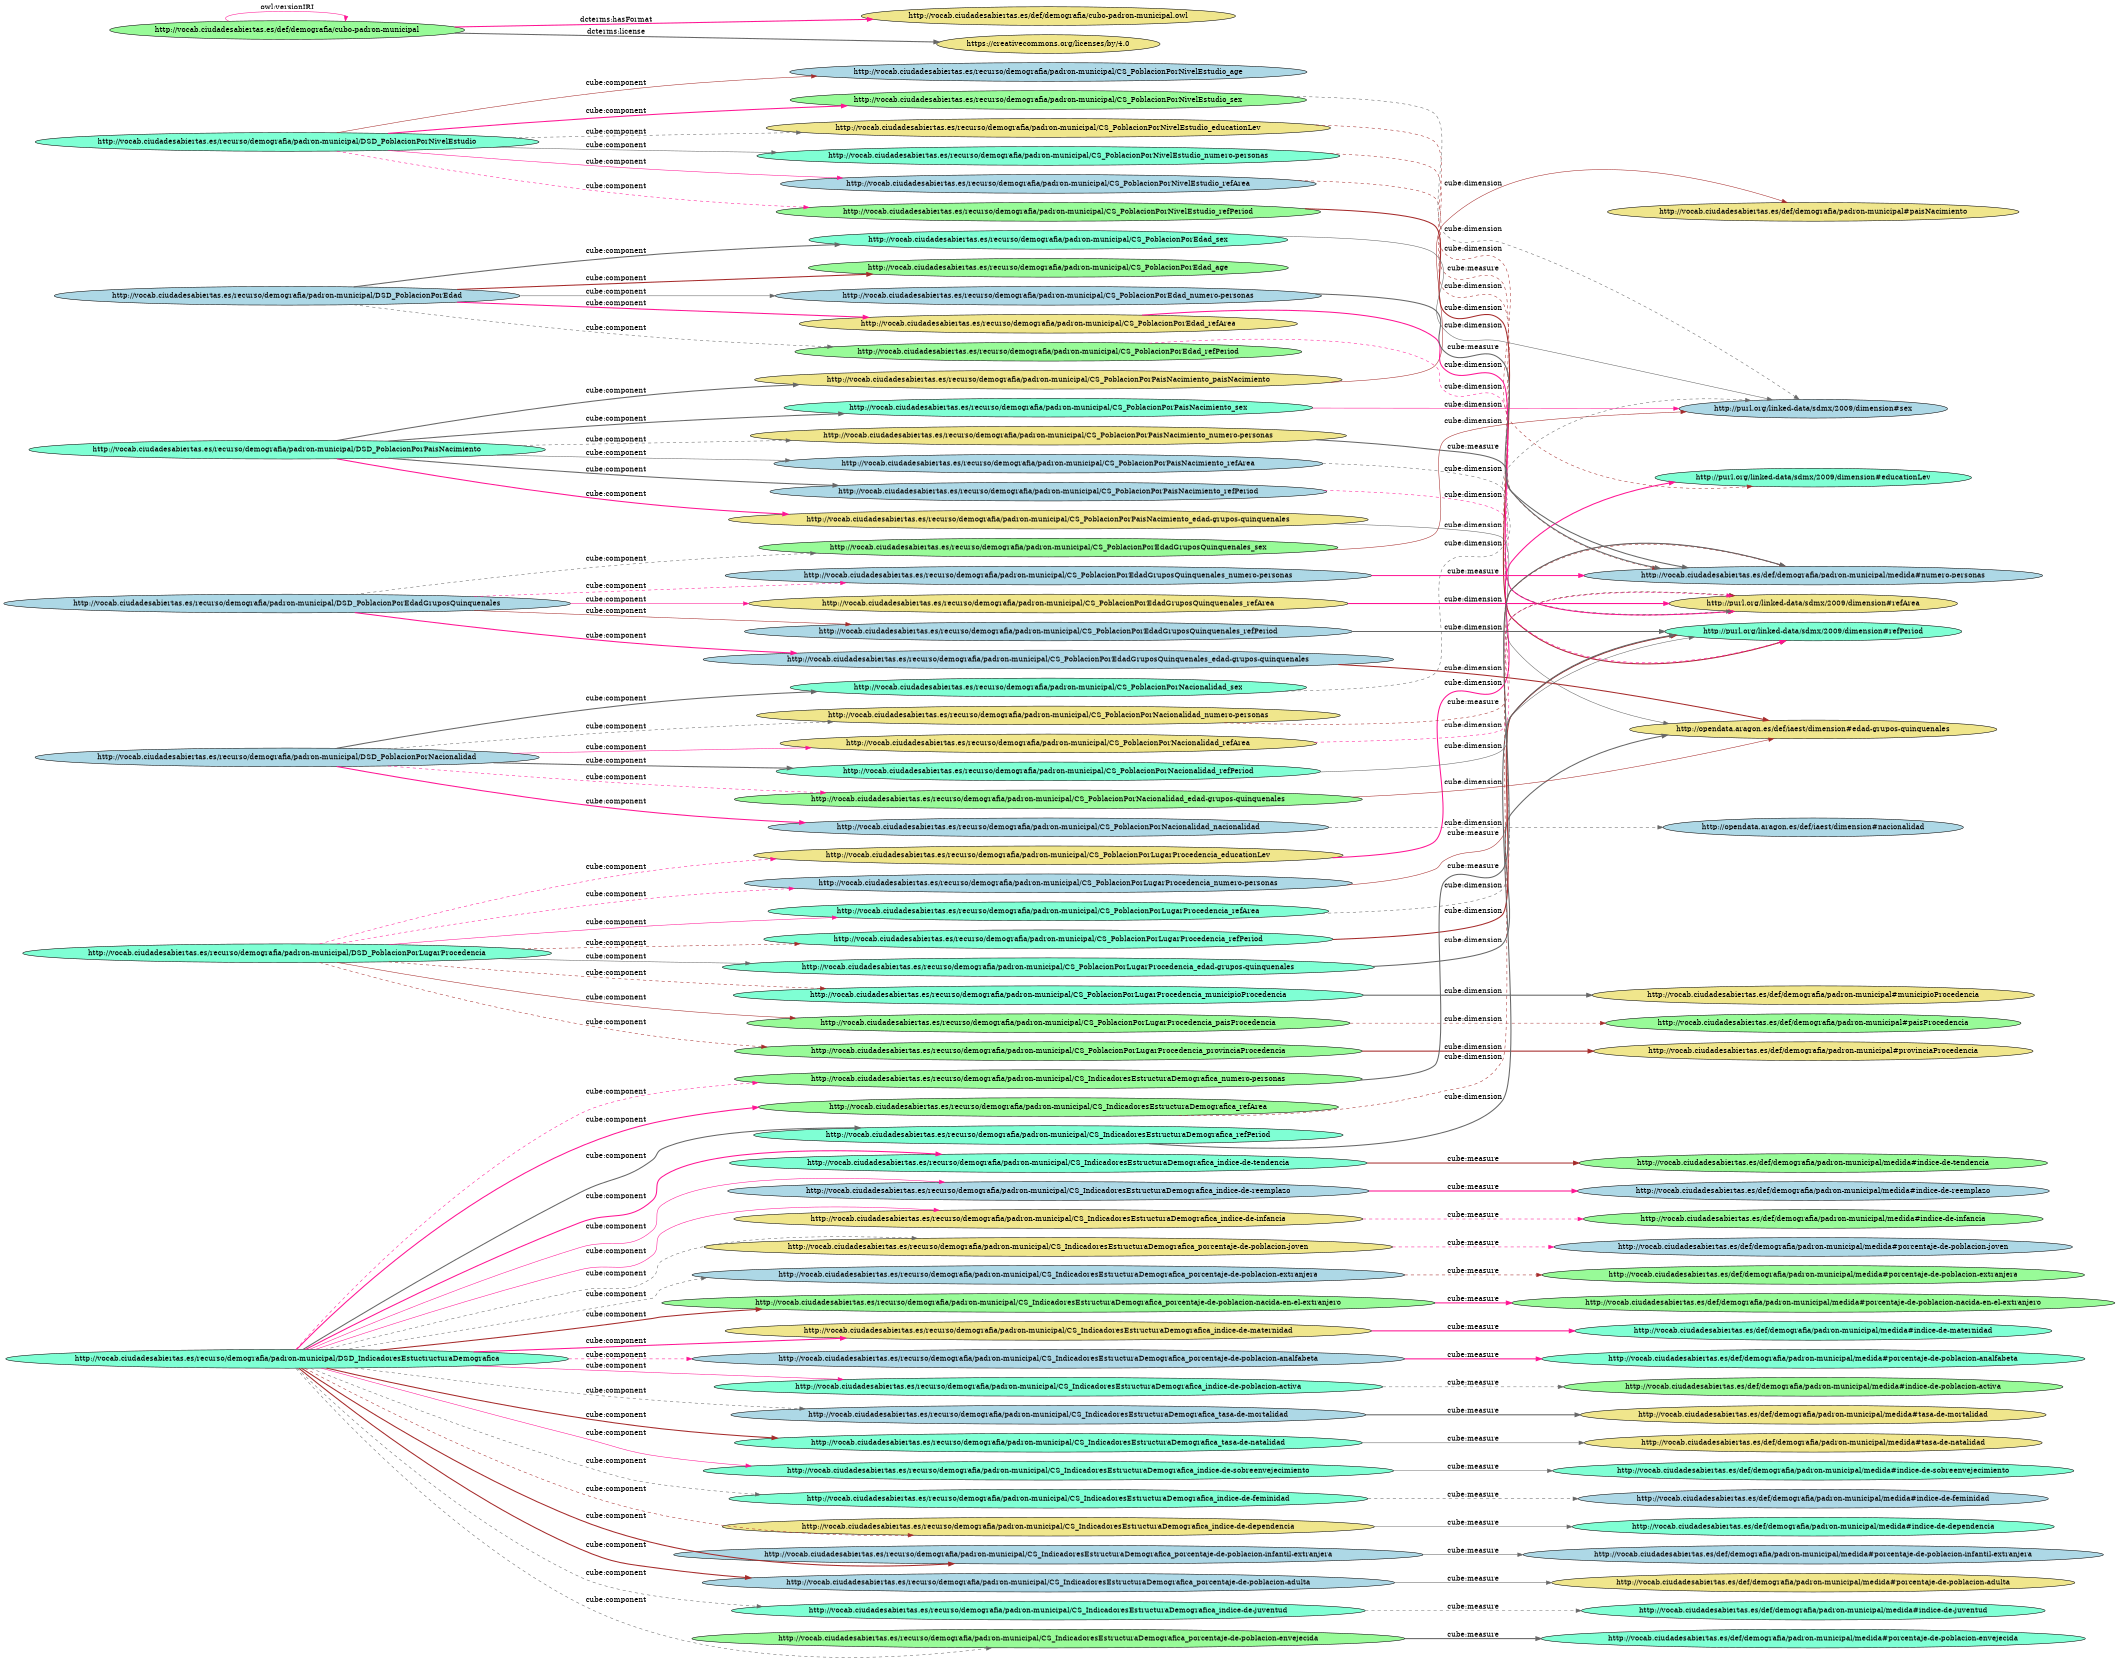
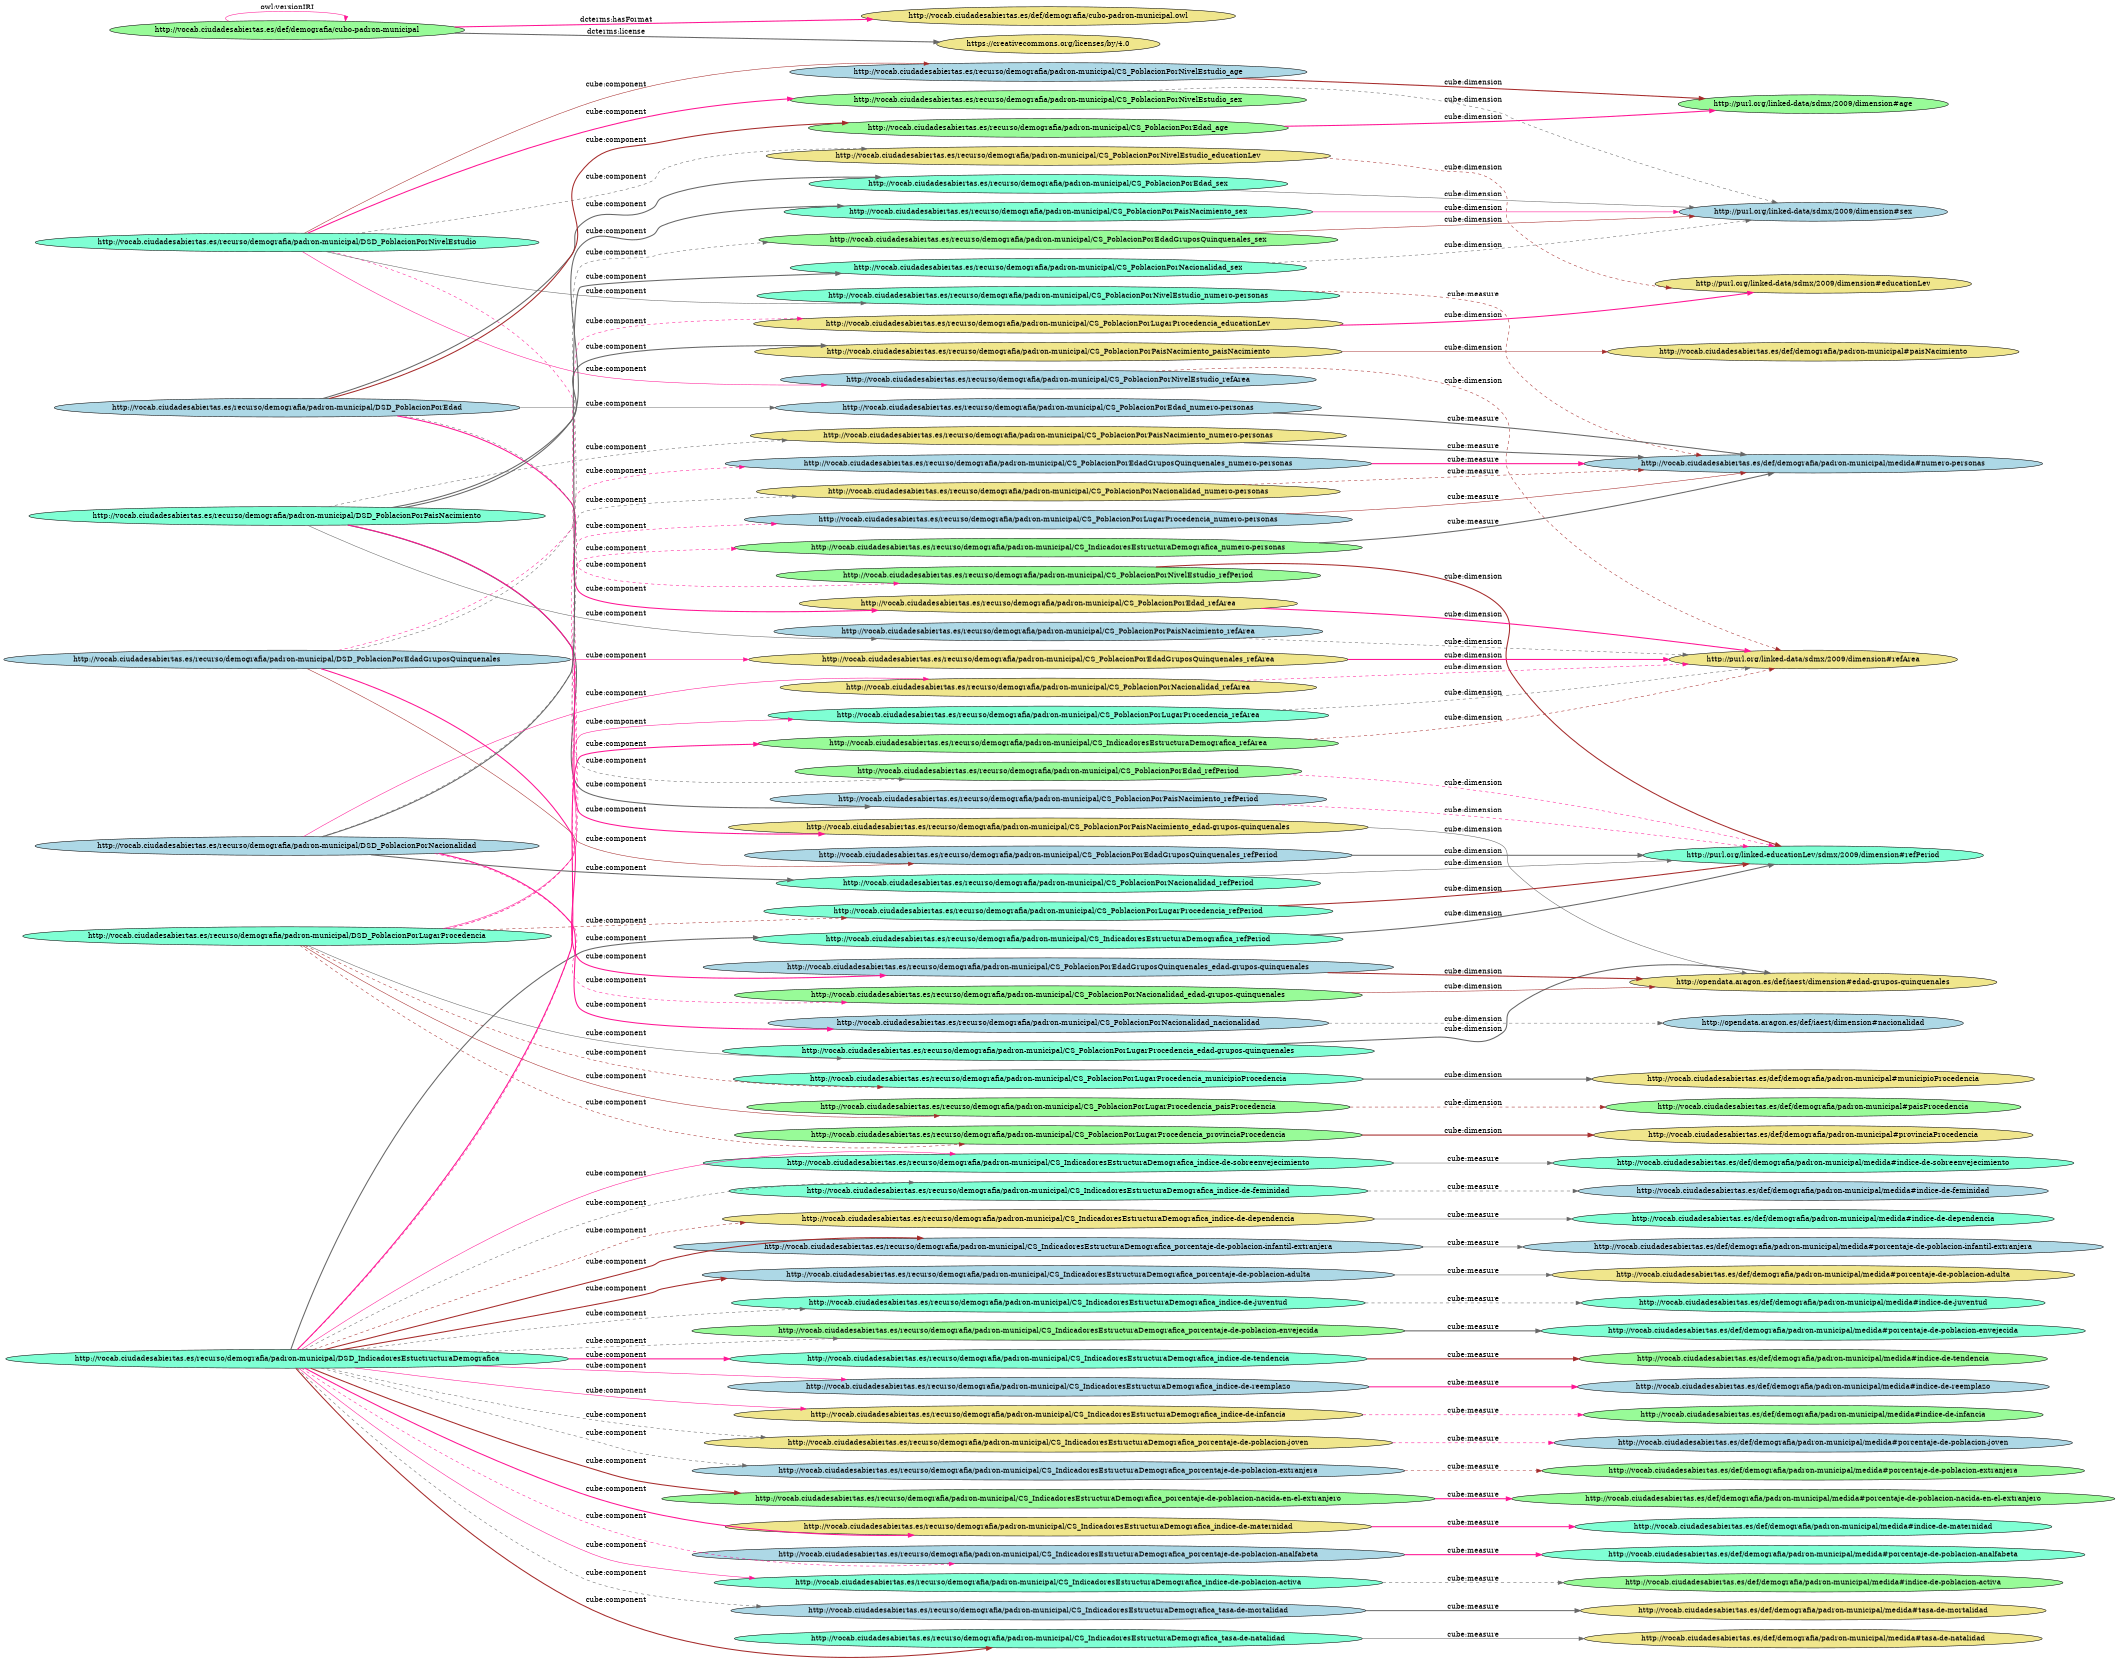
node "http://purl.org/linked-data/sdmx/2009/dimension#age": added
node "http://purl.org/linked-data/sdmx/2009/dimension#educationLev": fillcolor aquamarine -> khaki
node "http://purl.org/linked-data/sdmx/2009/dimension#refPeriod": label "http://purl.org/linked-data/sdmx/2009/dimension#refPeriod" -> "http://purl.org/linked-educationLev/sdmx/2009/dimension#refPeriod"
